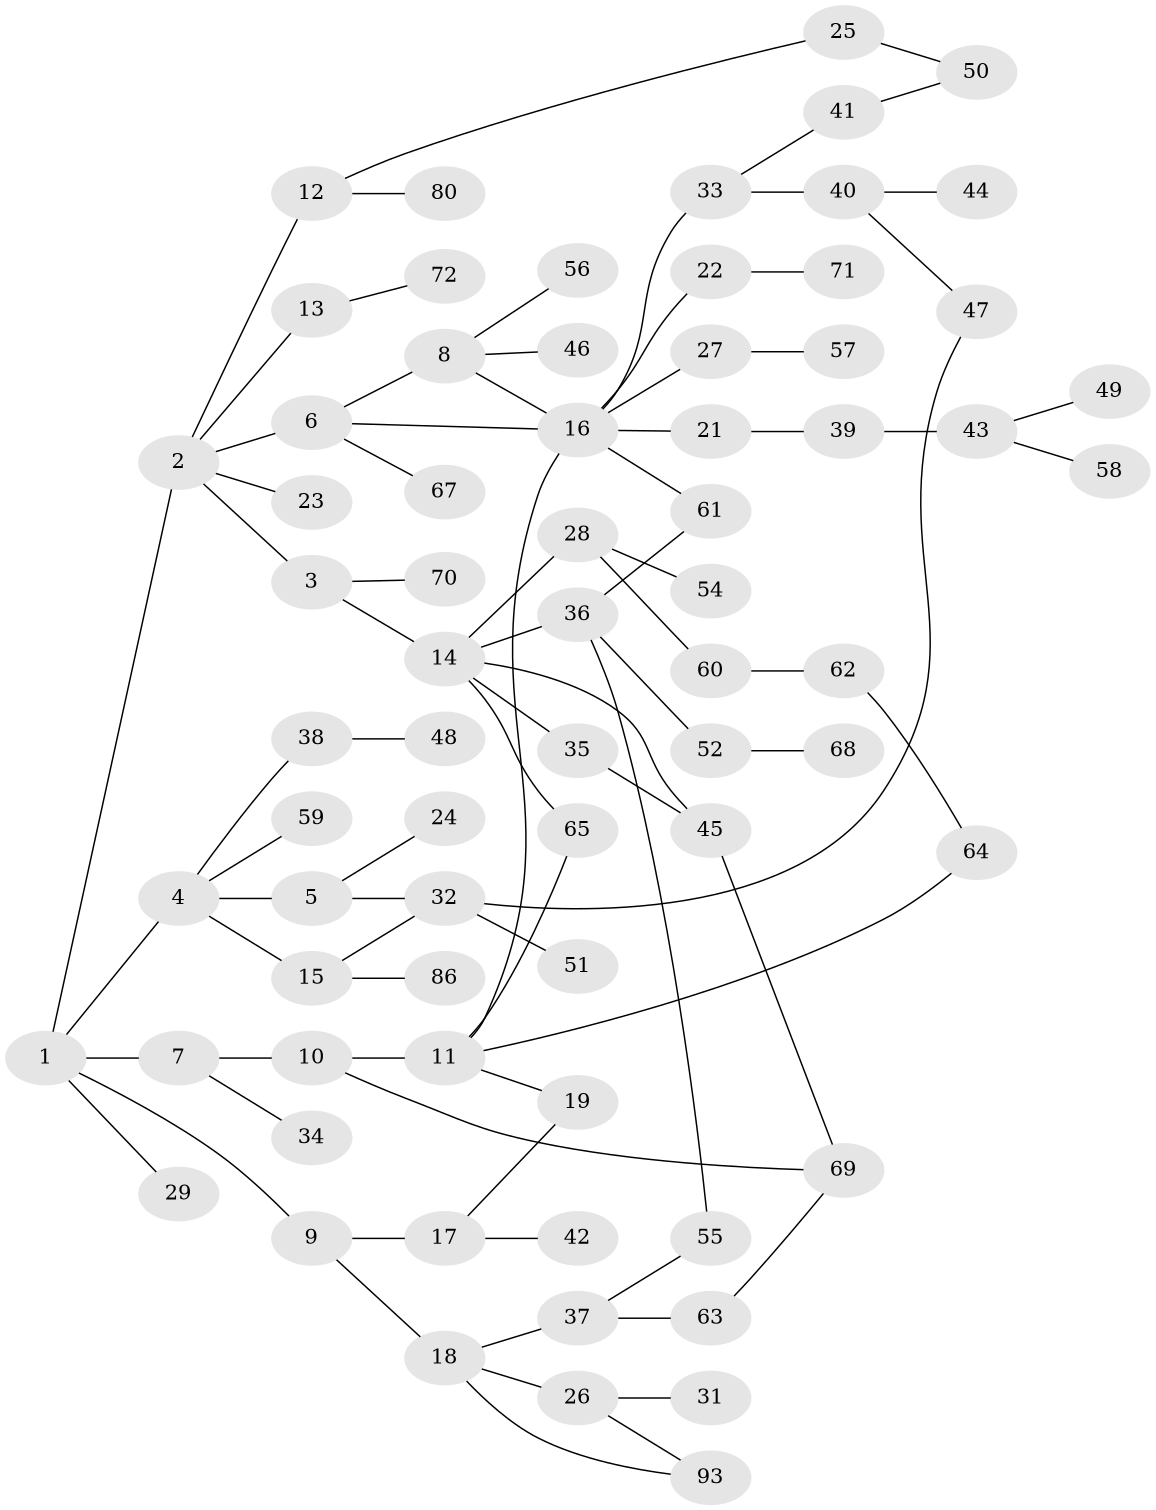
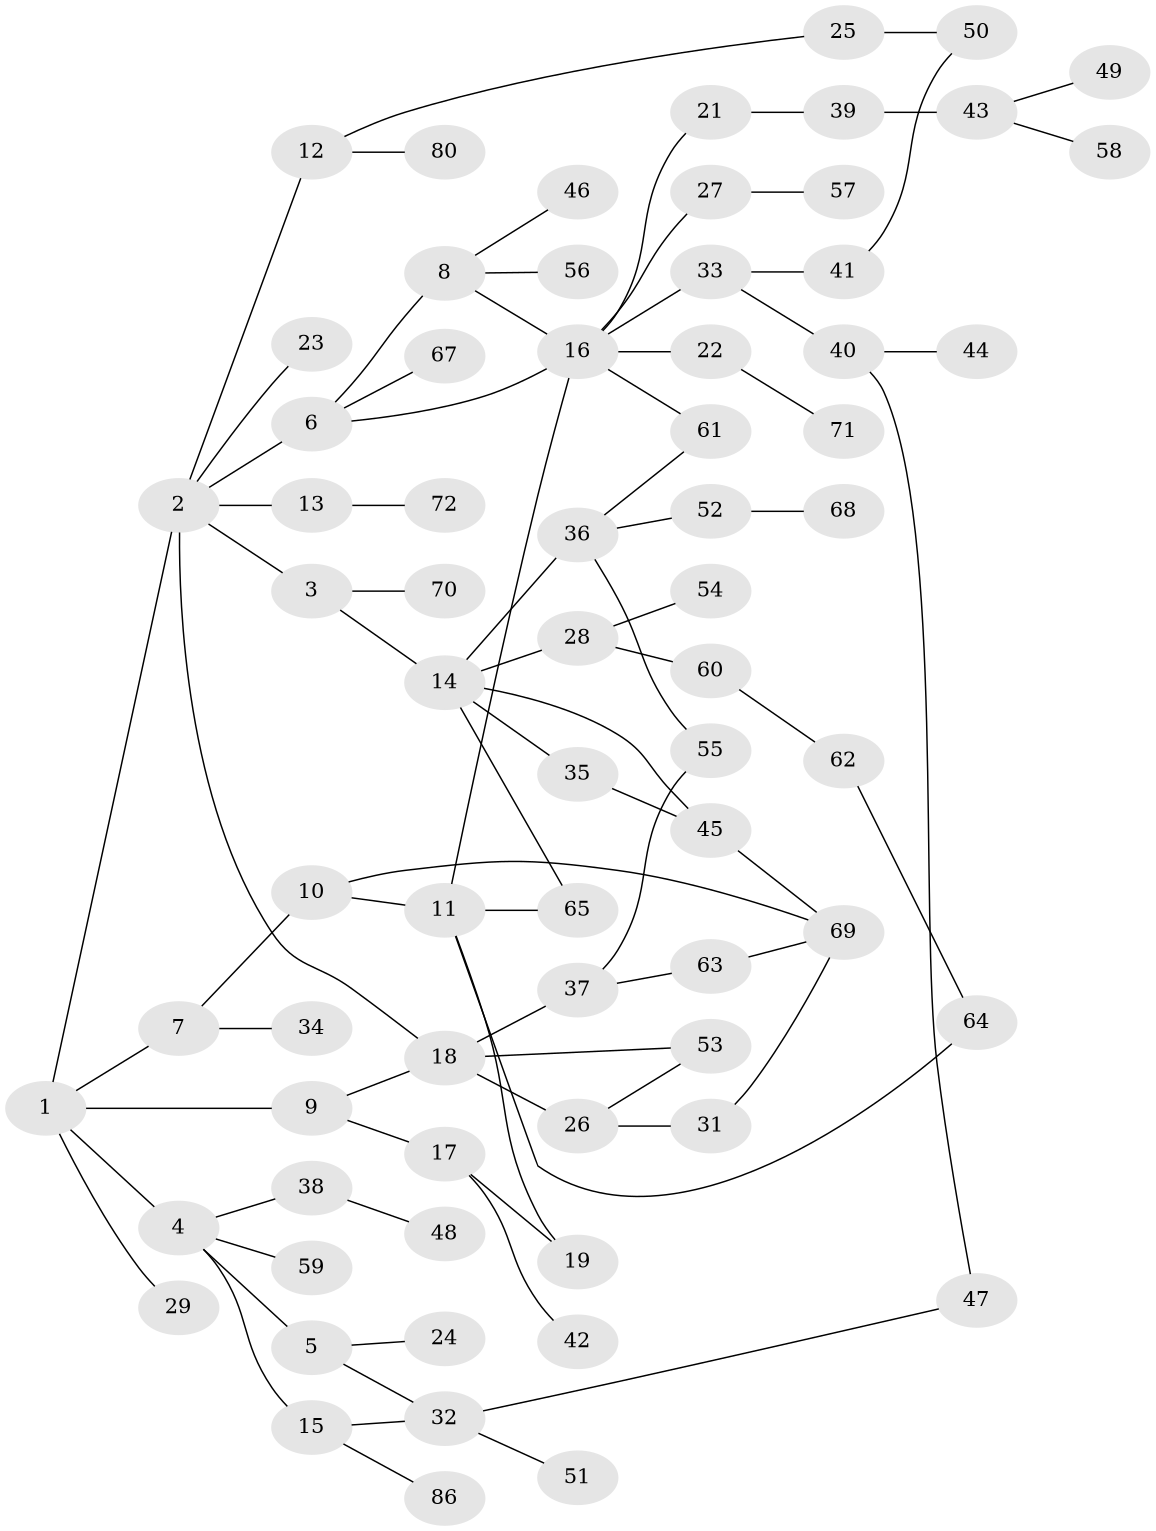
edge "2" -- "18": added
edge "69" -- "31": added
node "93": label "93" -> "53"
